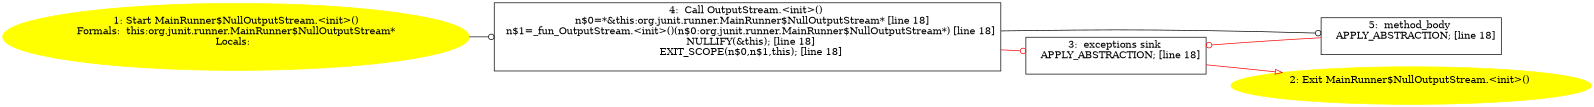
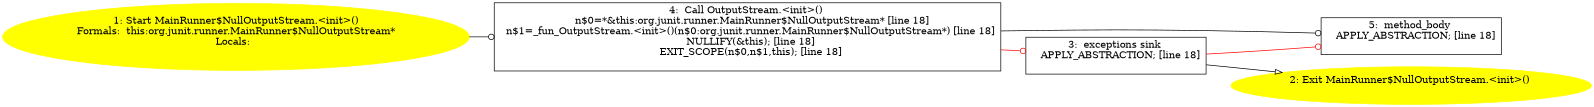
edge "5:  method_body APPLY_ABSTRACTION; [line 18]" -> "3:  exceptions sink APPLY_ABSTRACTION; [line 18]": reversed
edge "3:  exceptions sink APPLY_ABSTRACTION; [line 18]" -> "2: Exit MainRunner$NullOutputStream.<init>()": color red -> black
